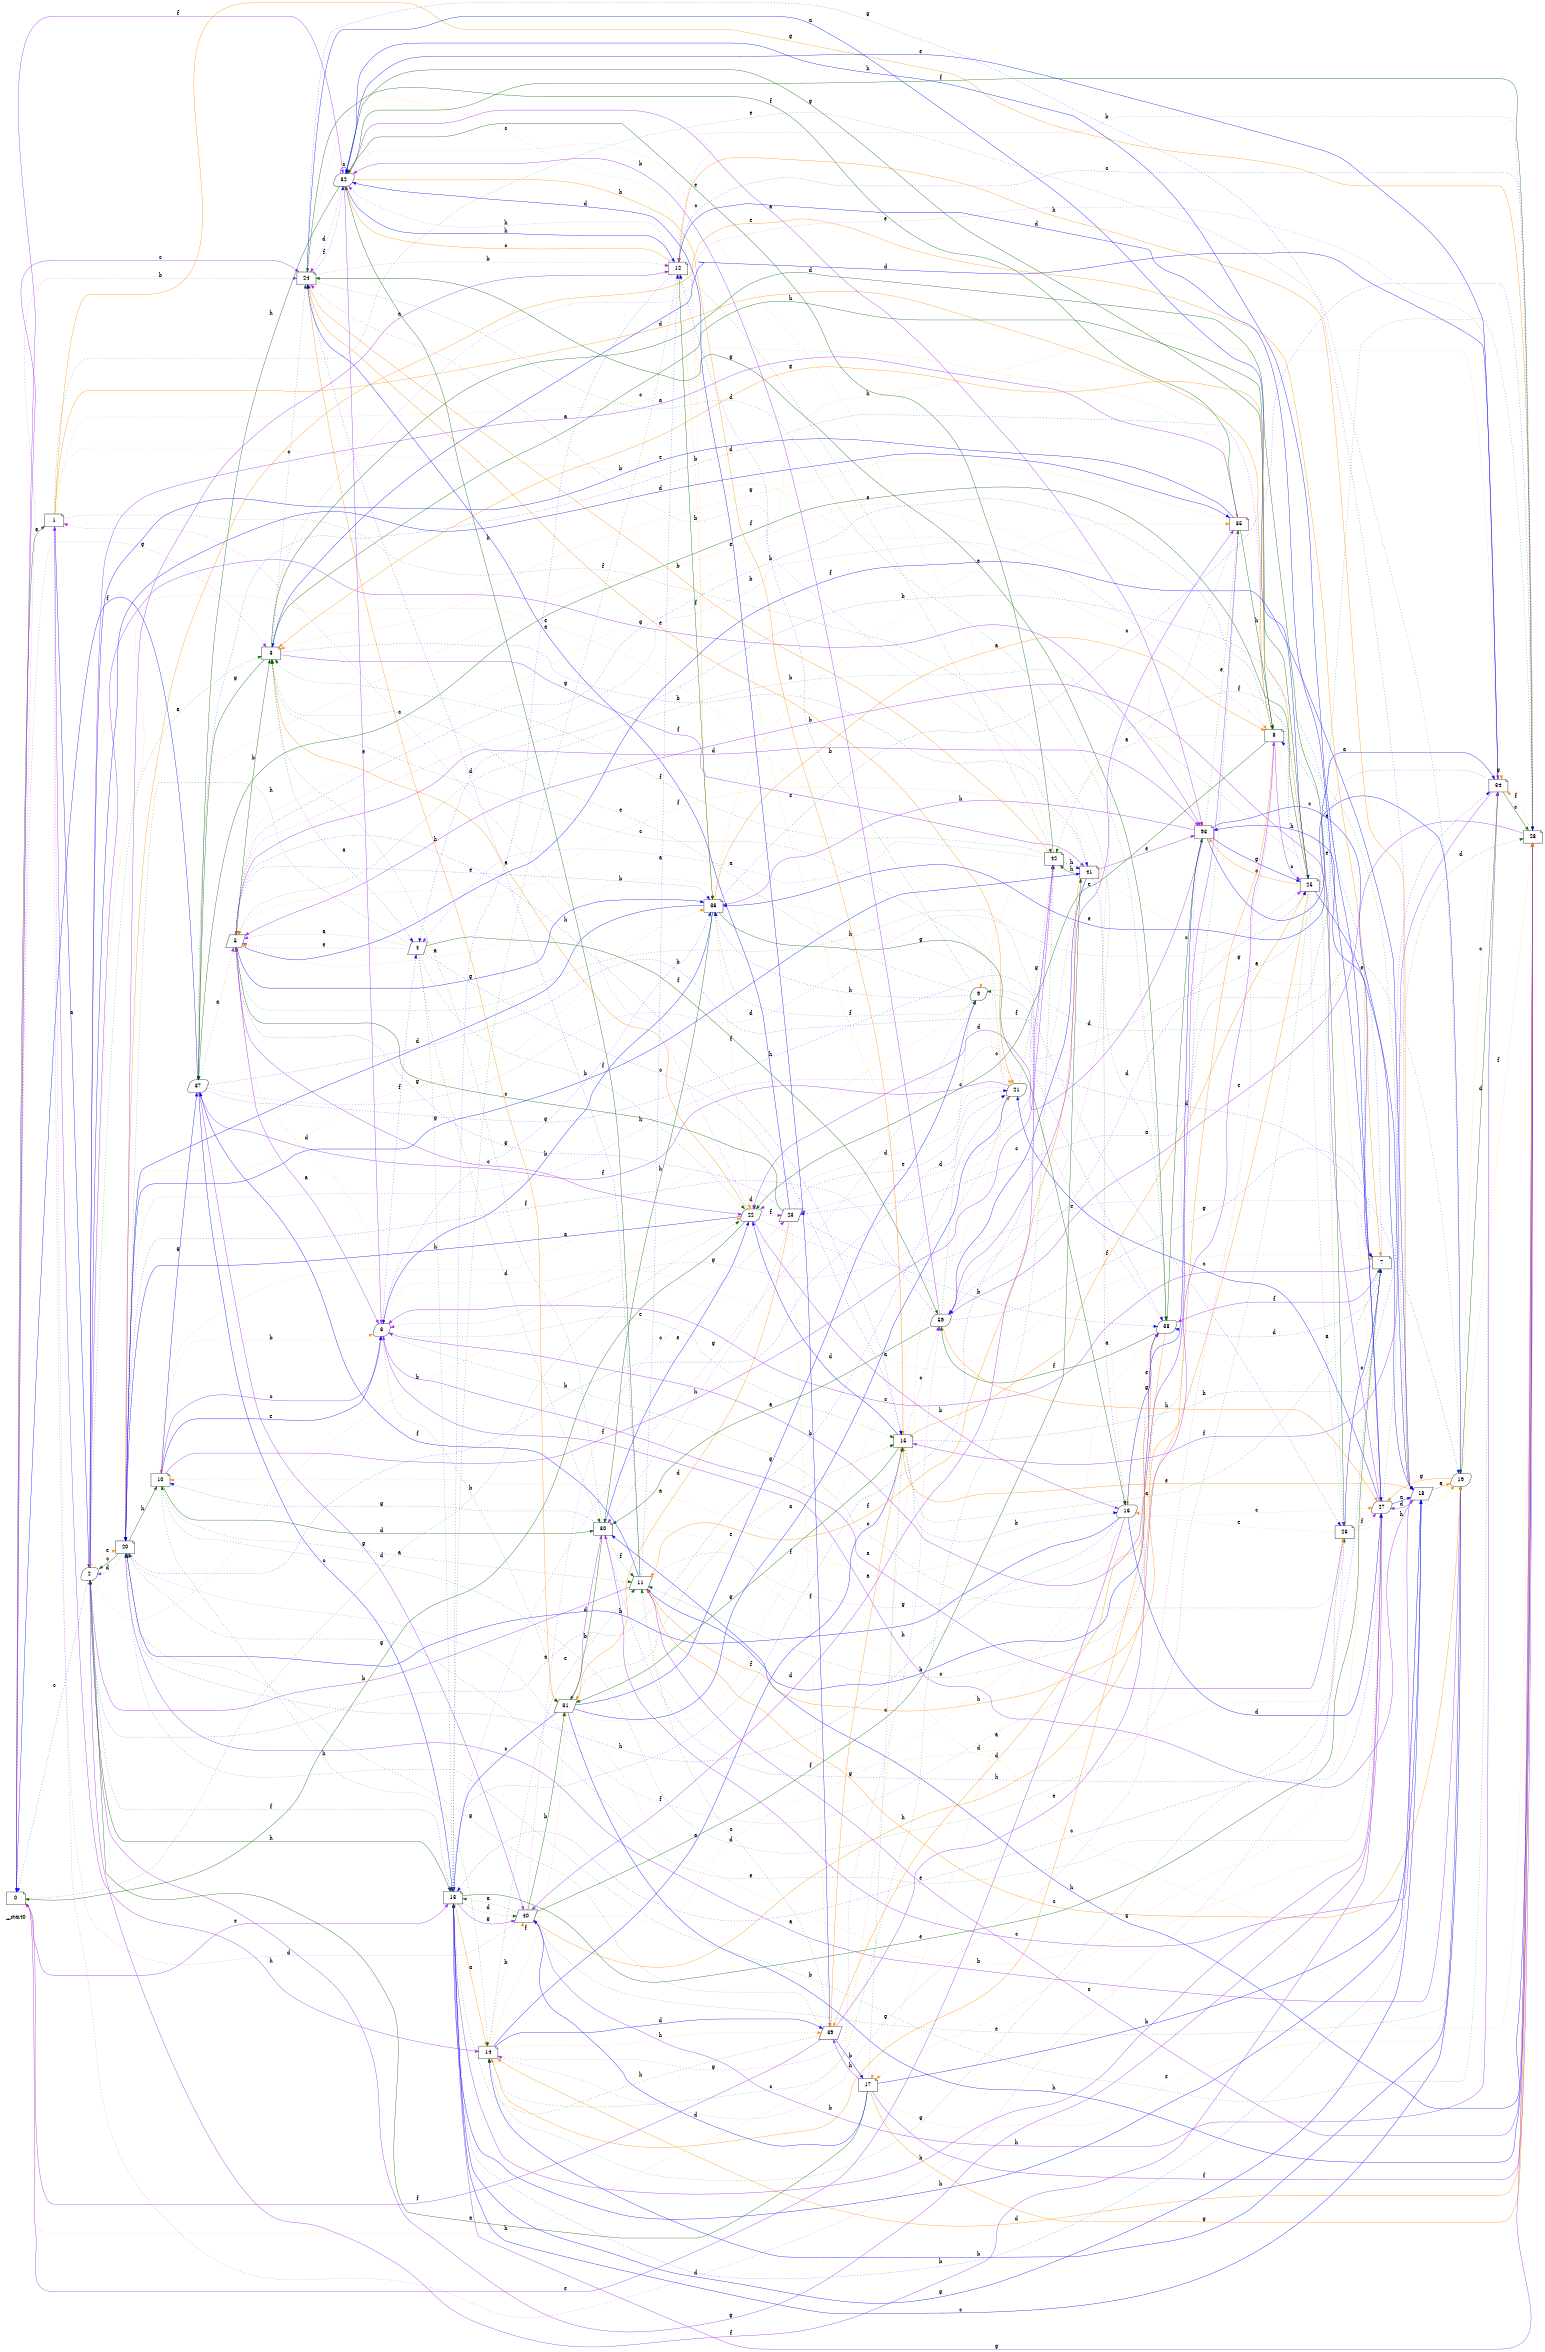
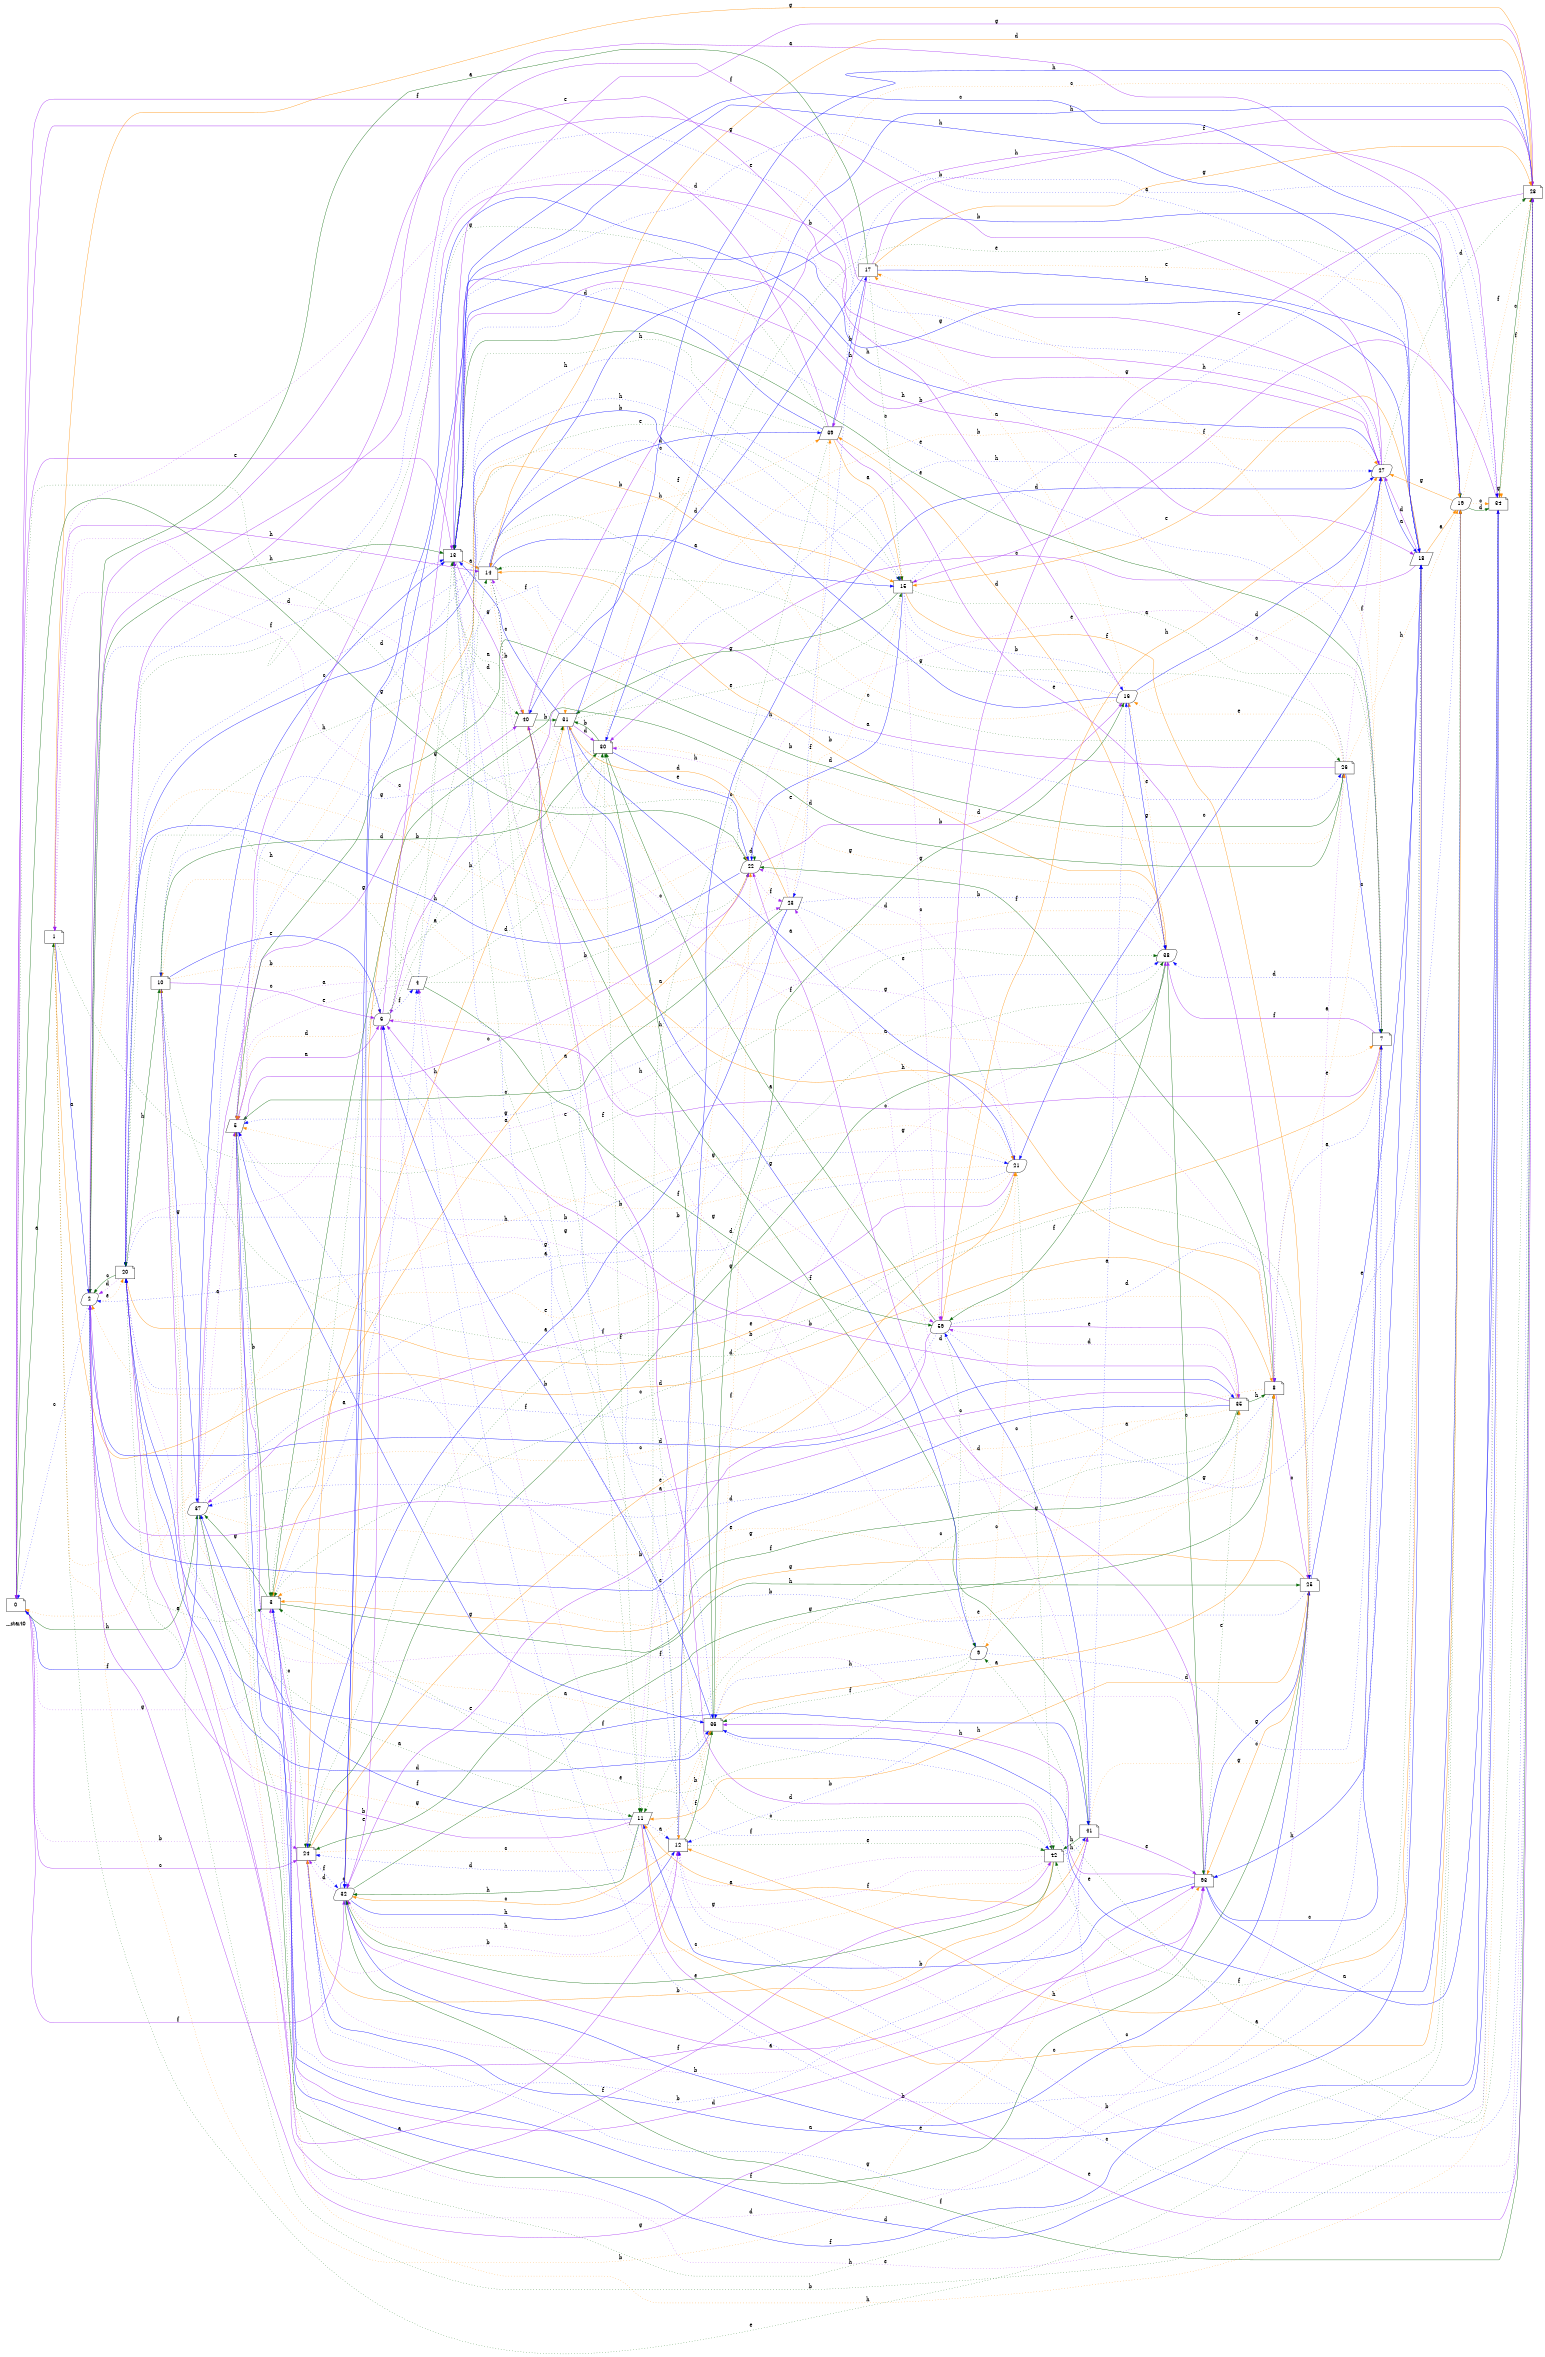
edge "32" -> "37": now "0" -> "37"
edge "26" -> "5": style dotted -> solid
edge "42" -> "3": removed, label "f"
edge "27" -> "20": color darkgreen -> blue
